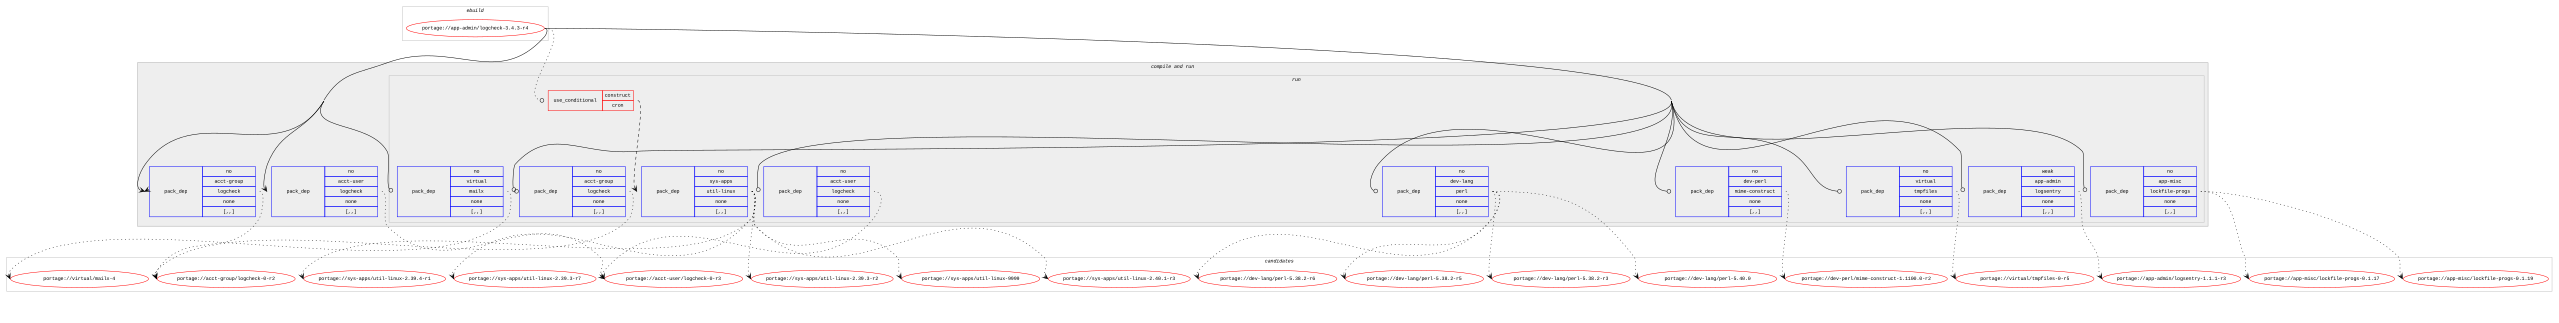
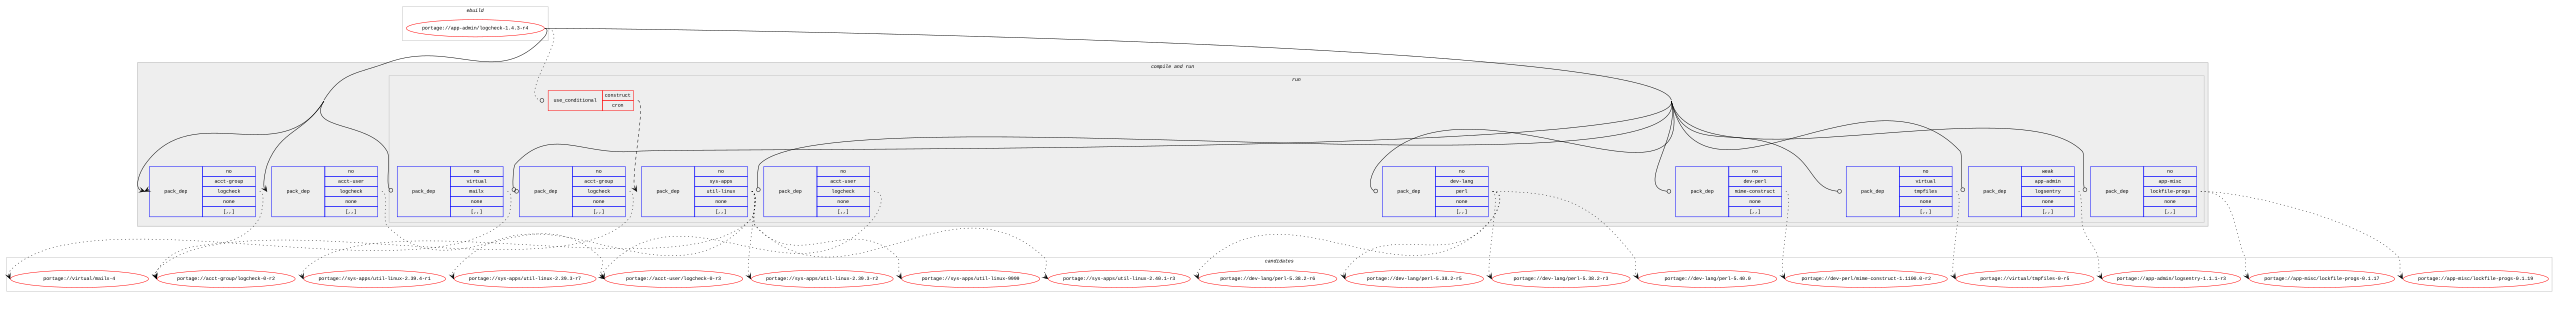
node "portage://app-admin/logcheck-3.4.3-r4": label "portage://app-admin/logcheck-3.4.3-r4" -> "portage://app-admin/logcheck-1.4.3-r4"
